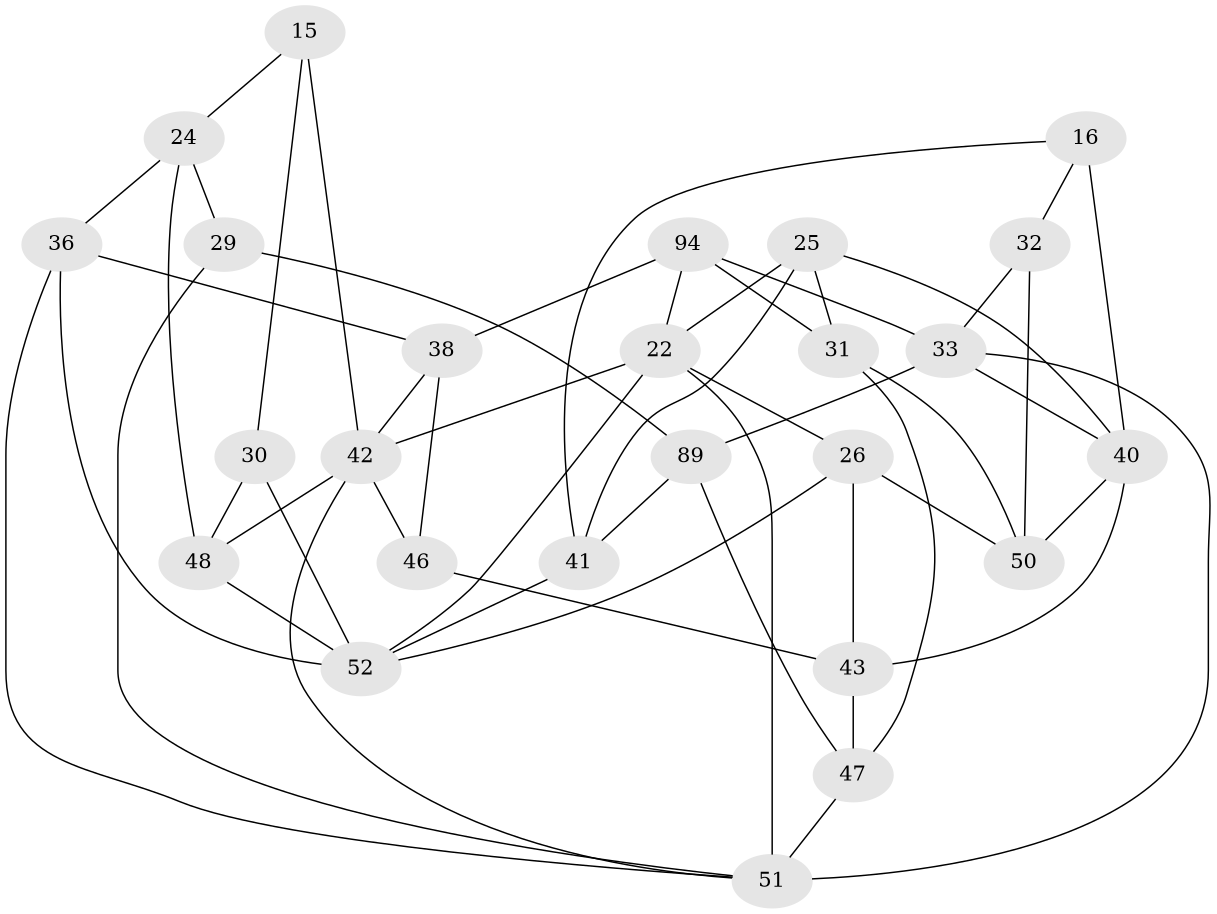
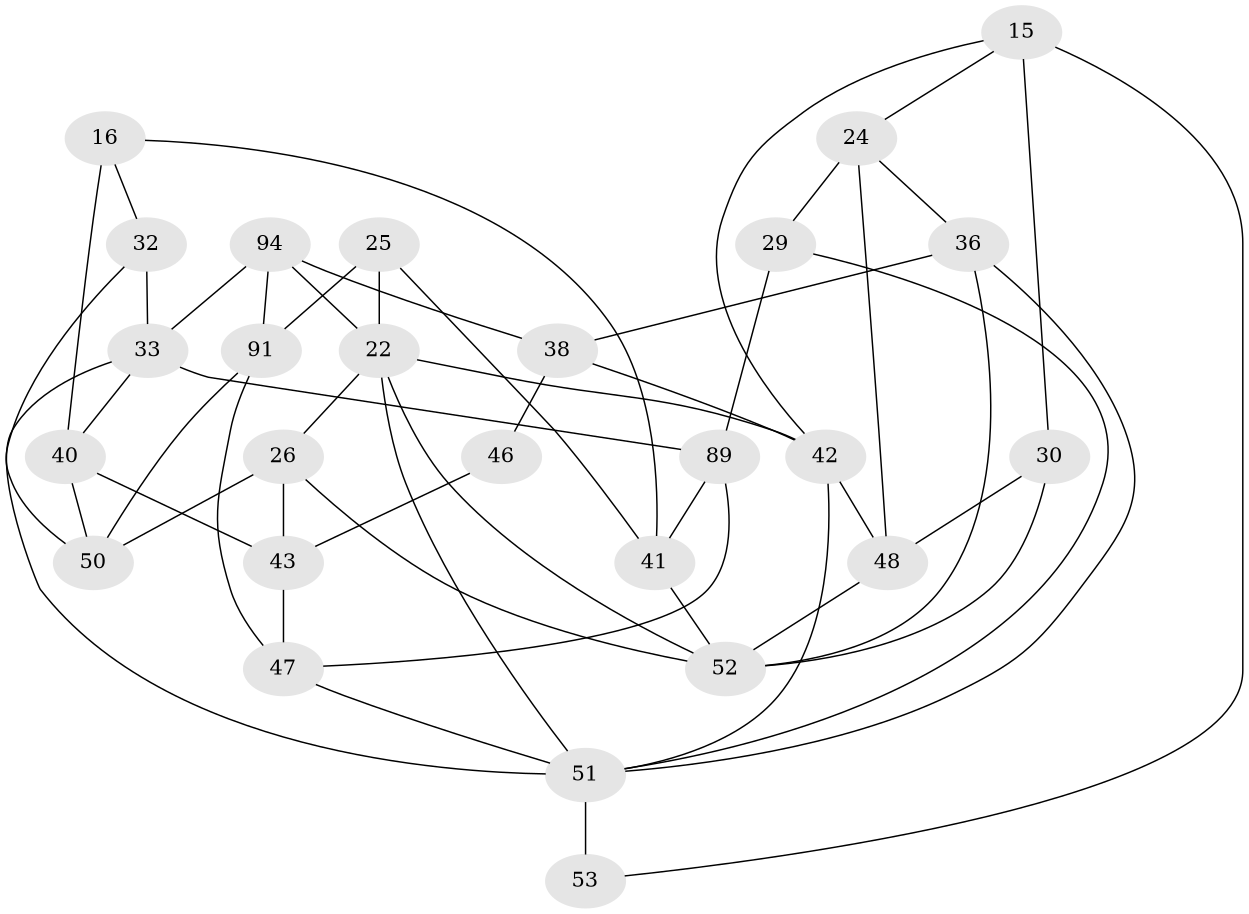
edge "25" -- "40": removed
node "31": label "31" -> "91"
edge "42" -- "46": removed
node "53": added
